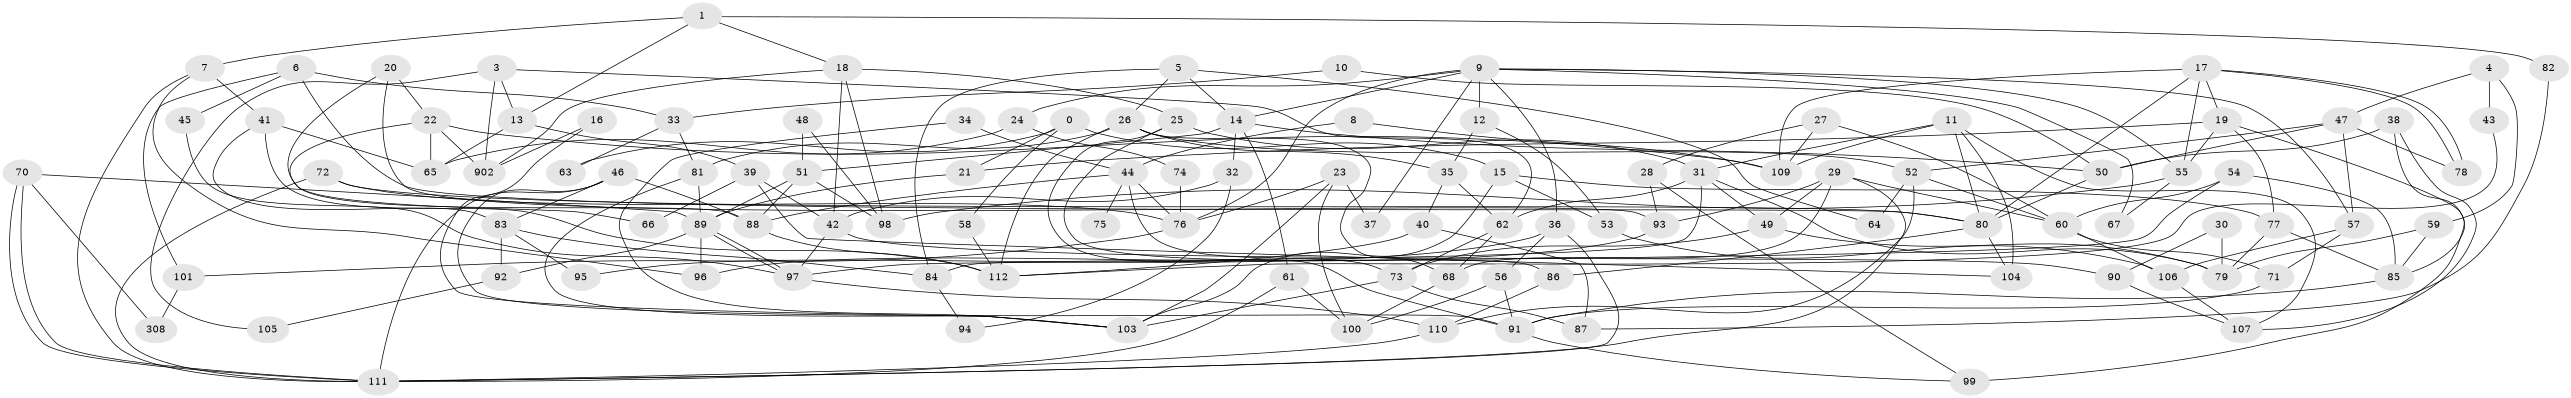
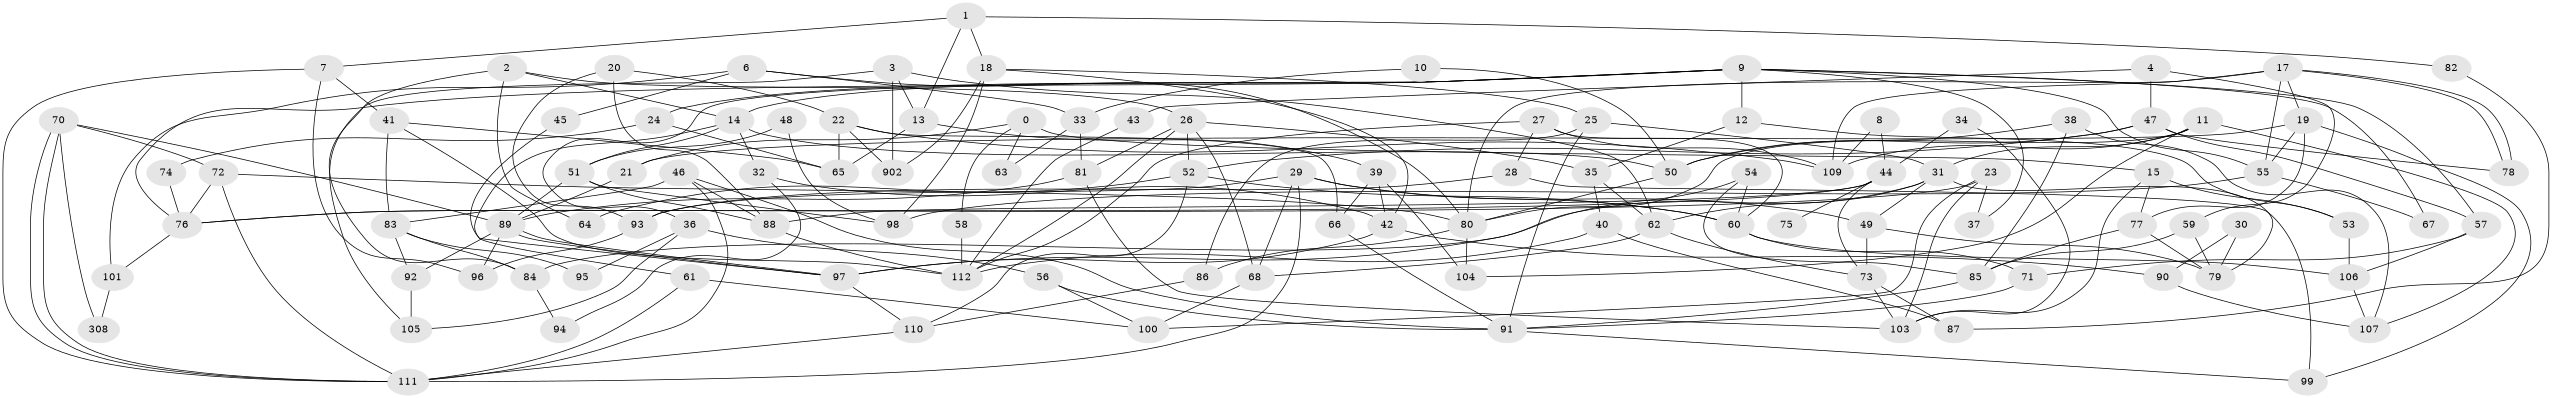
node "5": label "5" -> "2"
node "16": removed
edge "70" -- "72": added
edge "27" -- "112": added
edge "66" -- "91": added
edge "36" -- "111": now "36" -- "105"
